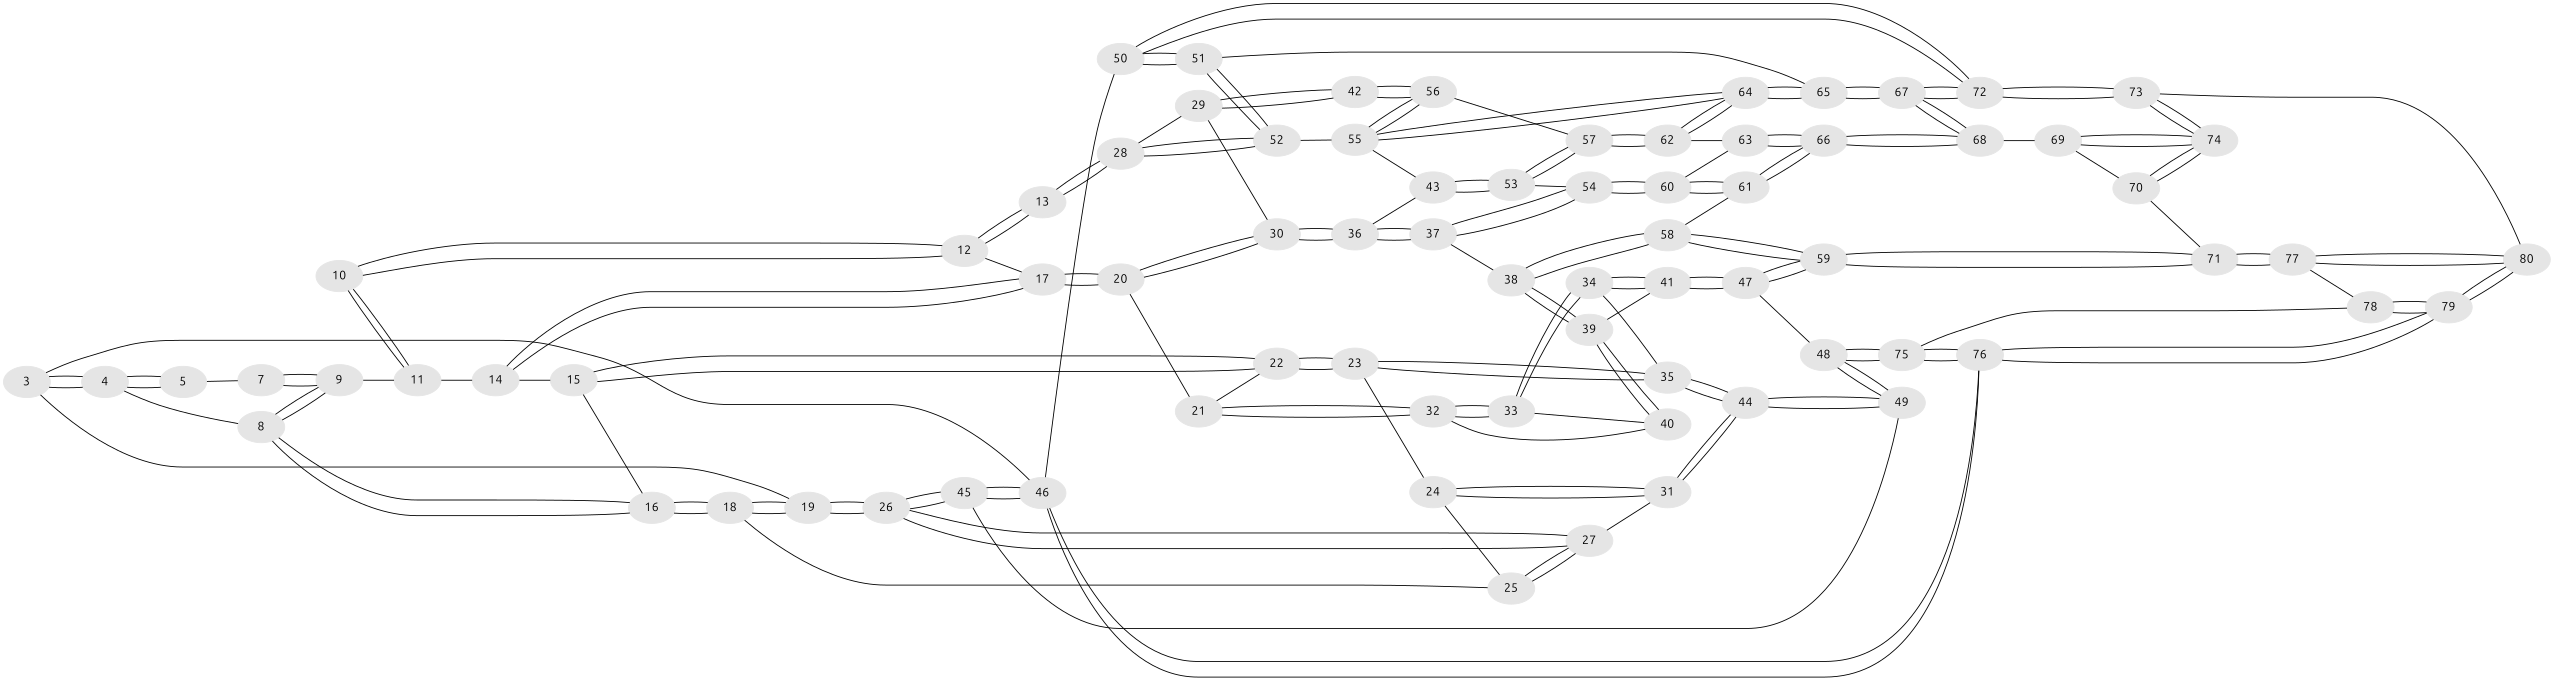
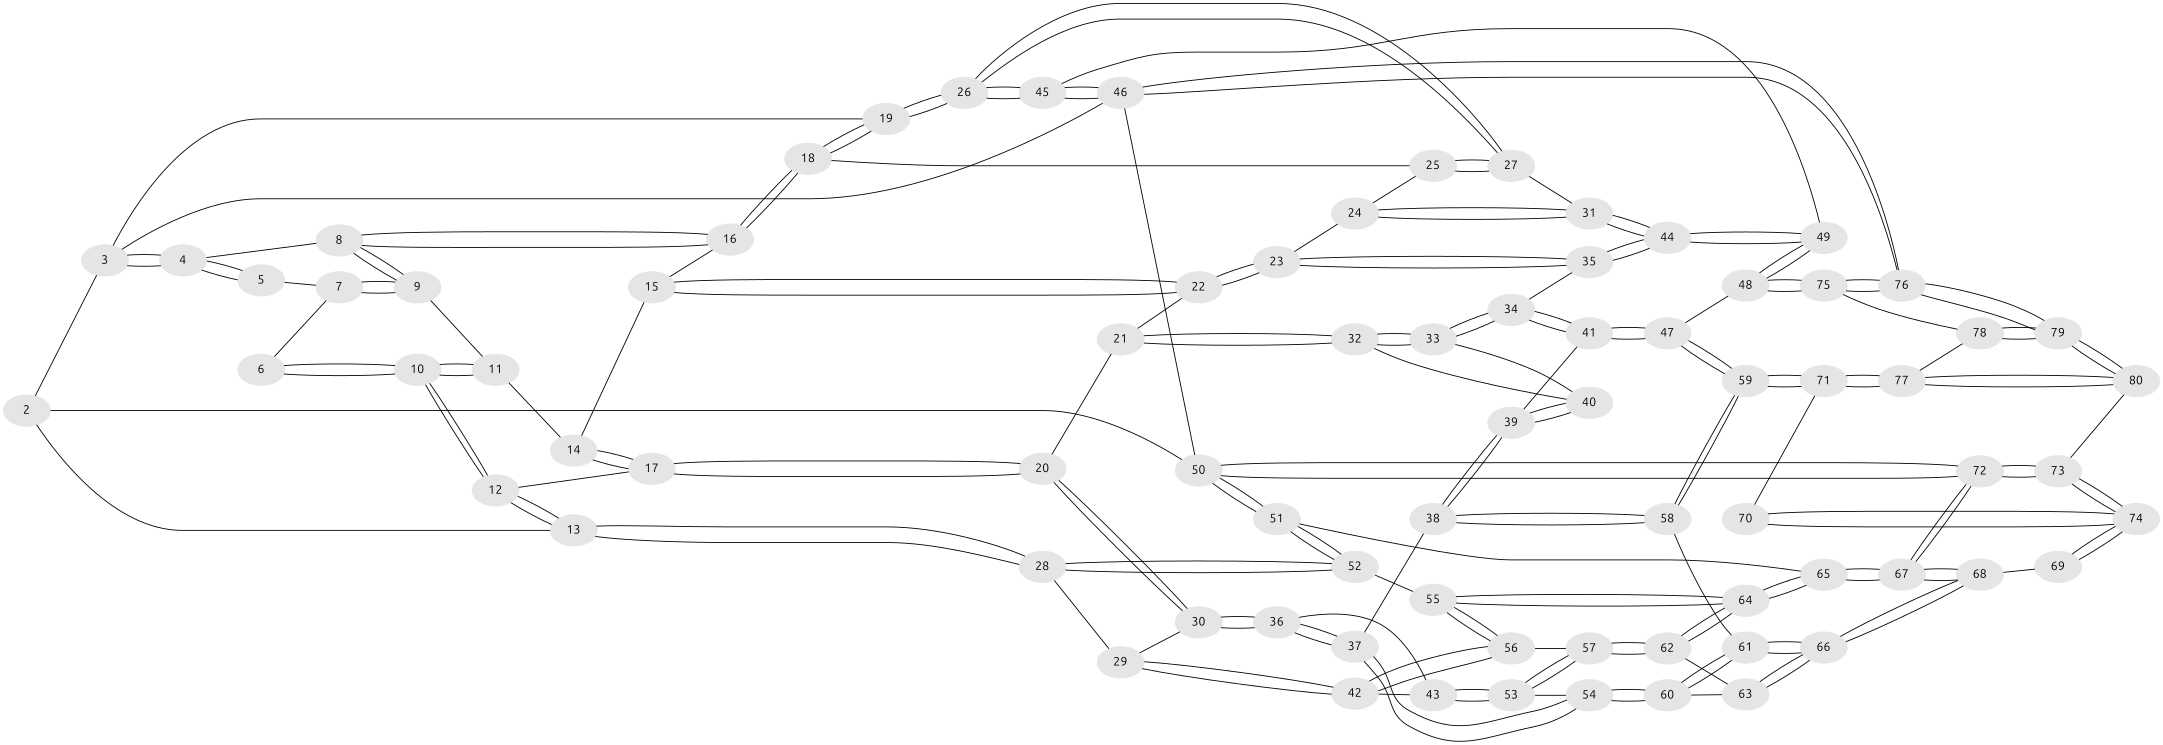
edge "55" -- "43": now "42" -- "43"
edge "69" -- "70": removed
node "6": added
node "2": added
